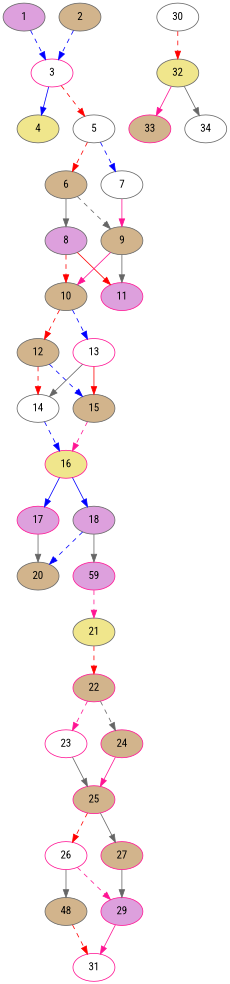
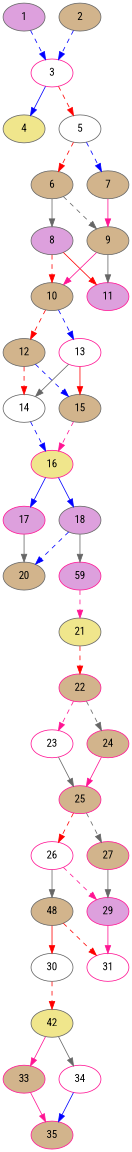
node "32": label "32" -> "42"
node "34": color gray40 -> deeppink
node "7": fillcolor white -> tan
edge "25" -> "27": style solid -> dashed
edge "48" -> "30": added
node "35": added
